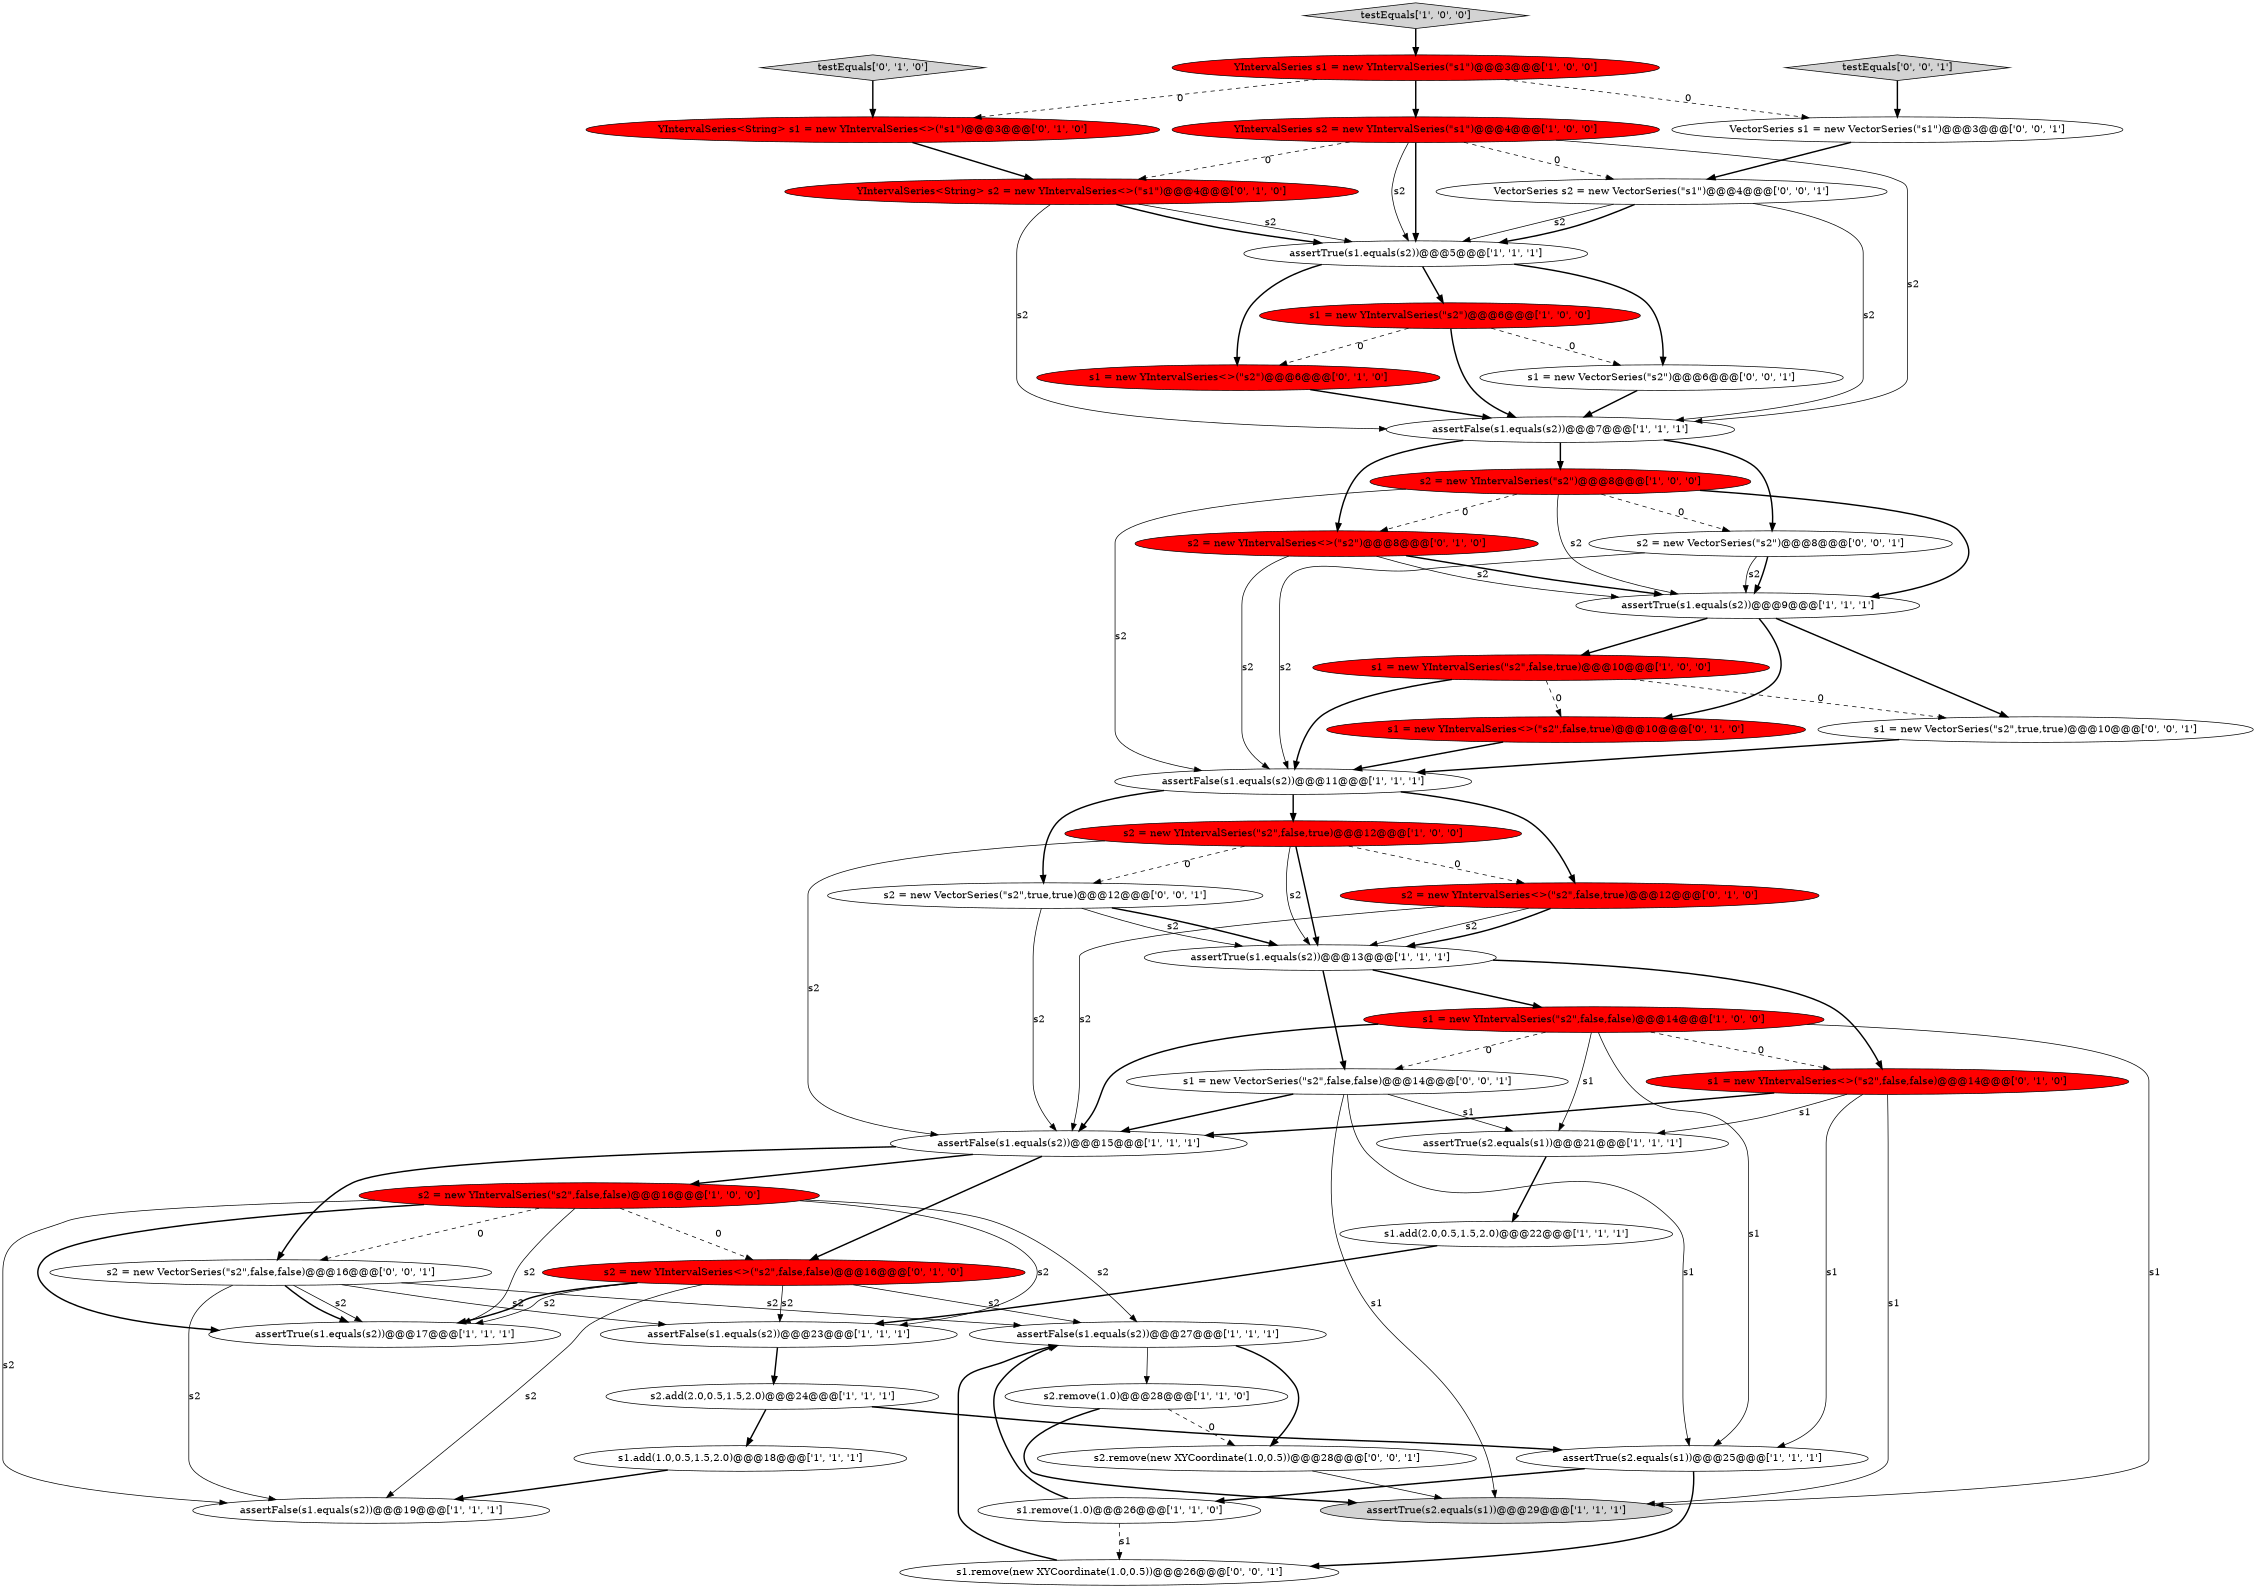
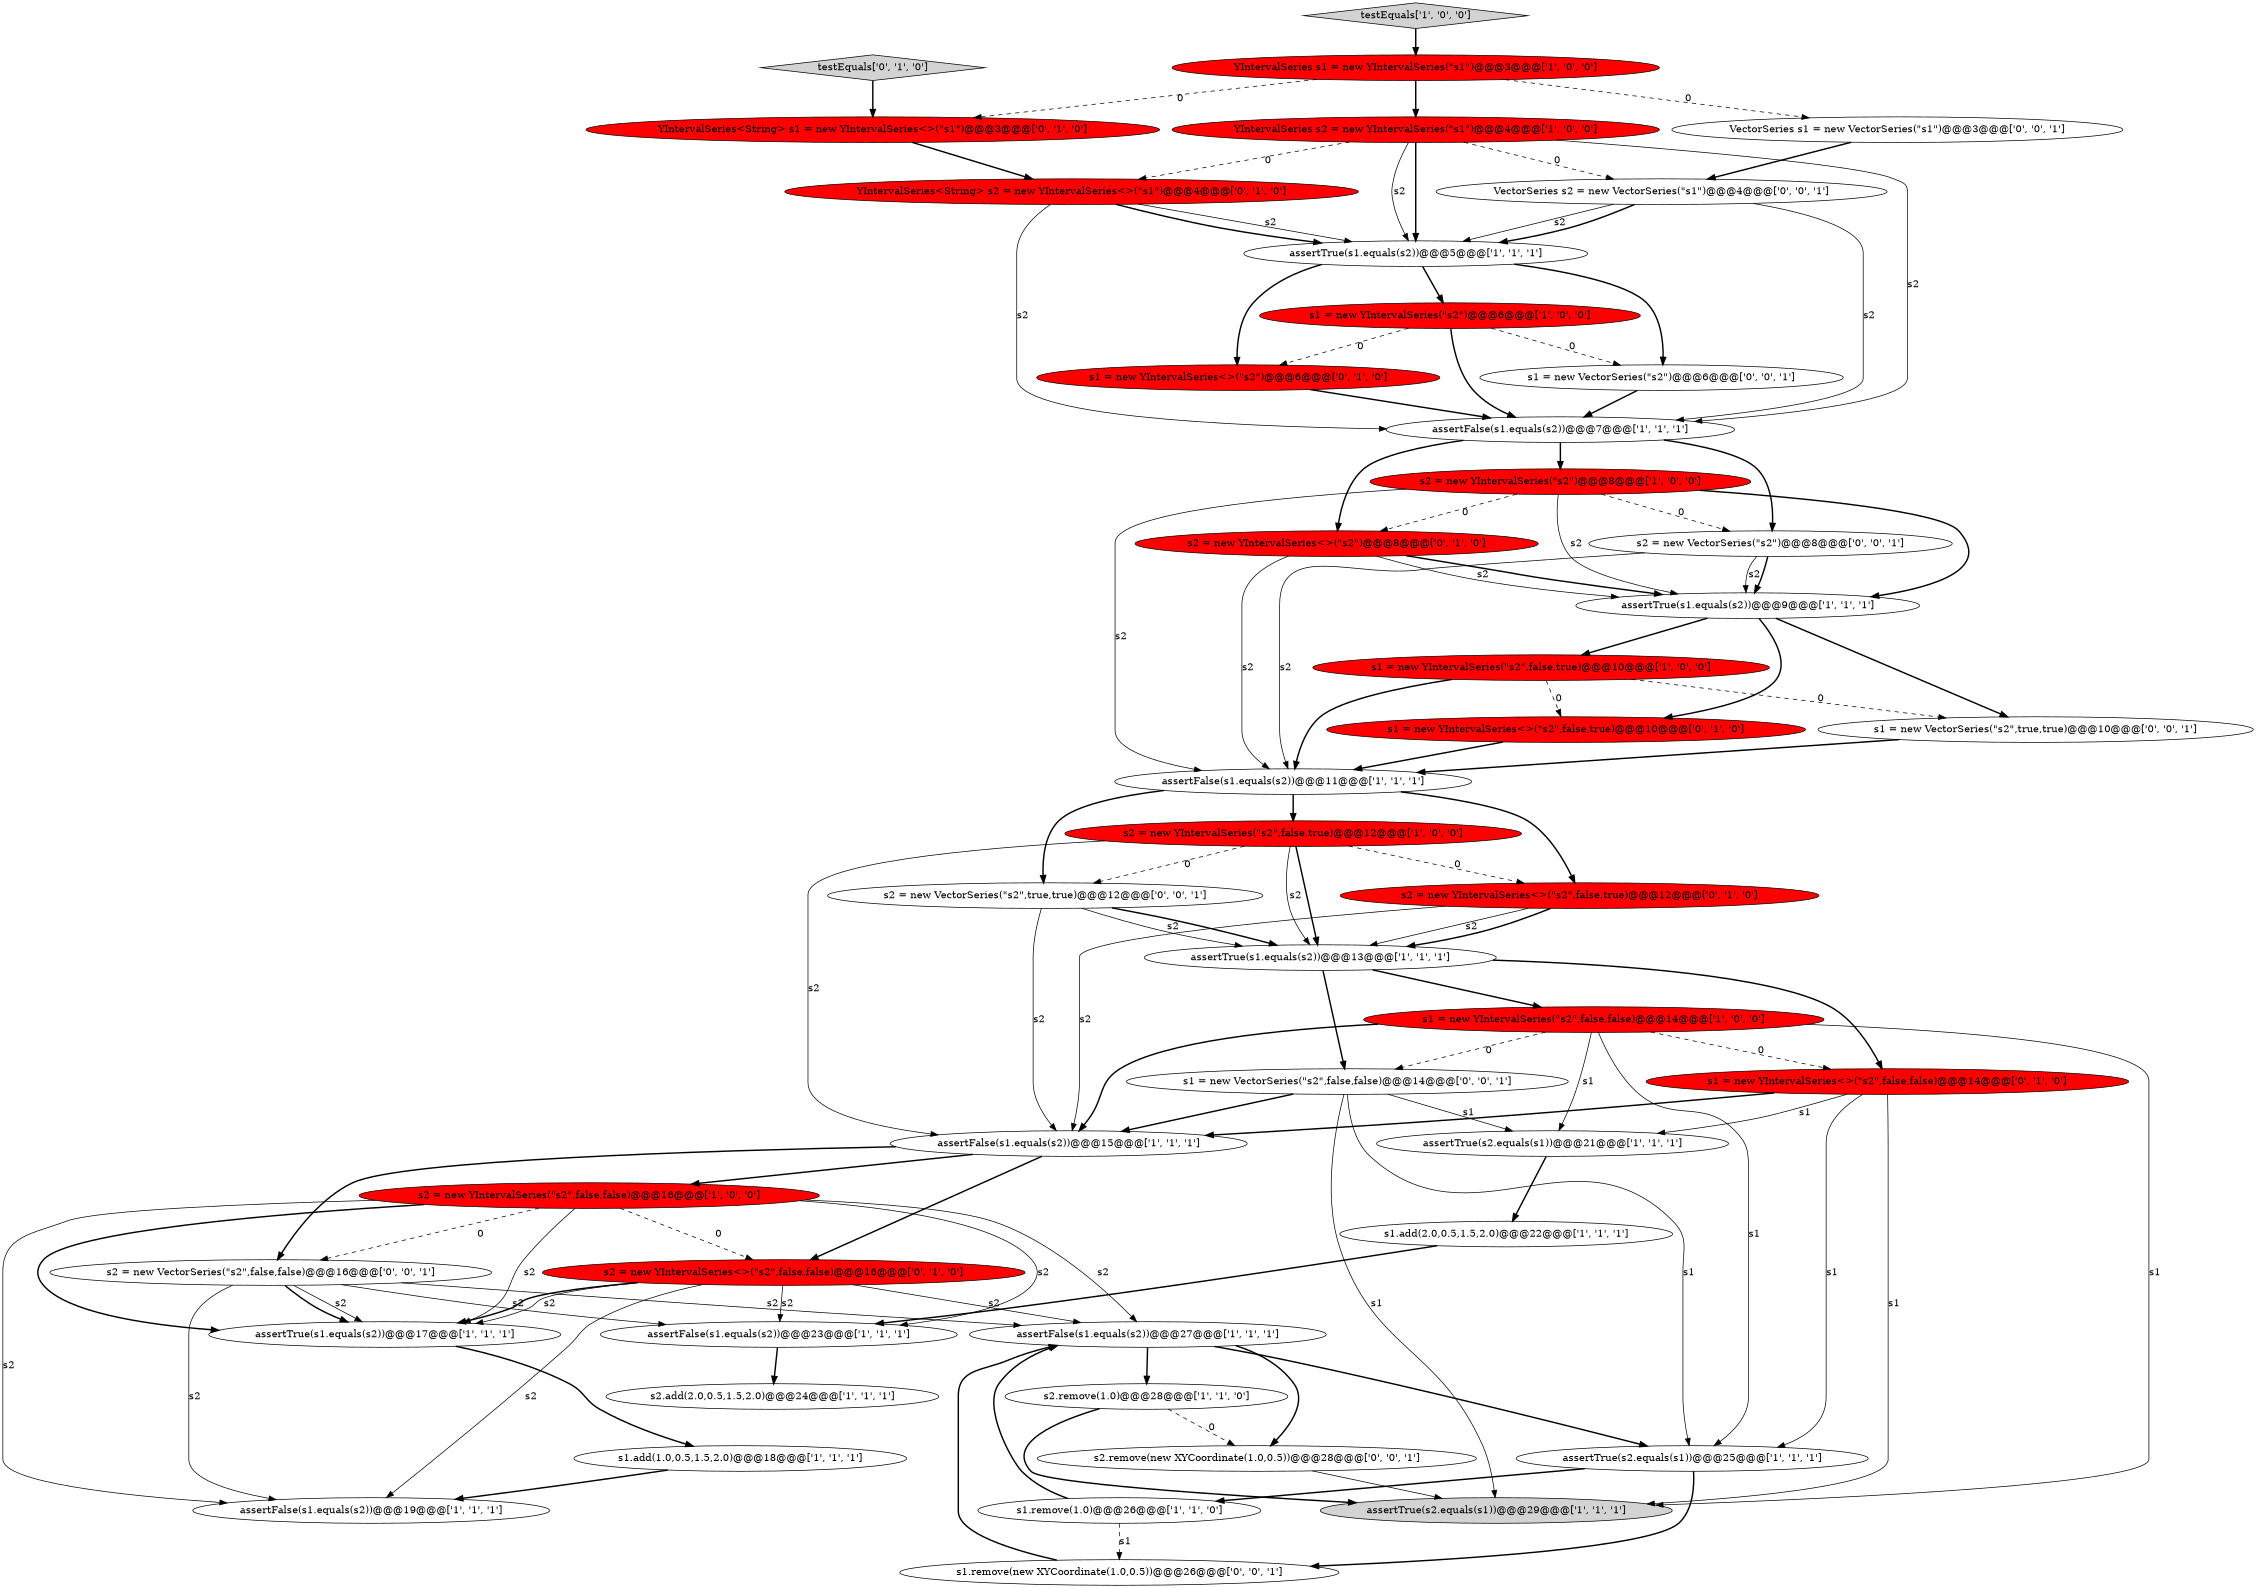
node "testEquals['0', '0', '1']": removed
edge "assertFalse(s1.equals(s2))@@@27@@@['1', '1', '1']" -> "s2.remove(1.0)@@@28@@@['1', '1', '0']": style solid -> bold
edge "s2.add(2.0,0.5,1.5,2.0)@@@24@@@['1', '1', '1']" -> "s1.add(1.0,0.5,1.5,2.0)@@@18@@@['1', '1', '1']": now "assertTrue(s1.equals(s2))@@@17@@@['1', '1', '1']" -> "s1.add(1.0,0.5,1.5,2.0)@@@18@@@['1', '1', '1']"
edge "s2.add(2.0,0.5,1.5,2.0)@@@24@@@['1', '1', '1']" -> "assertTrue(s2.equals(s1))@@@25@@@['1', '1', '1']": now "assertFalse(s1.equals(s2))@@@27@@@['1', '1', '1']" -> "assertTrue(s2.equals(s1))@@@25@@@['1', '1', '1']"
